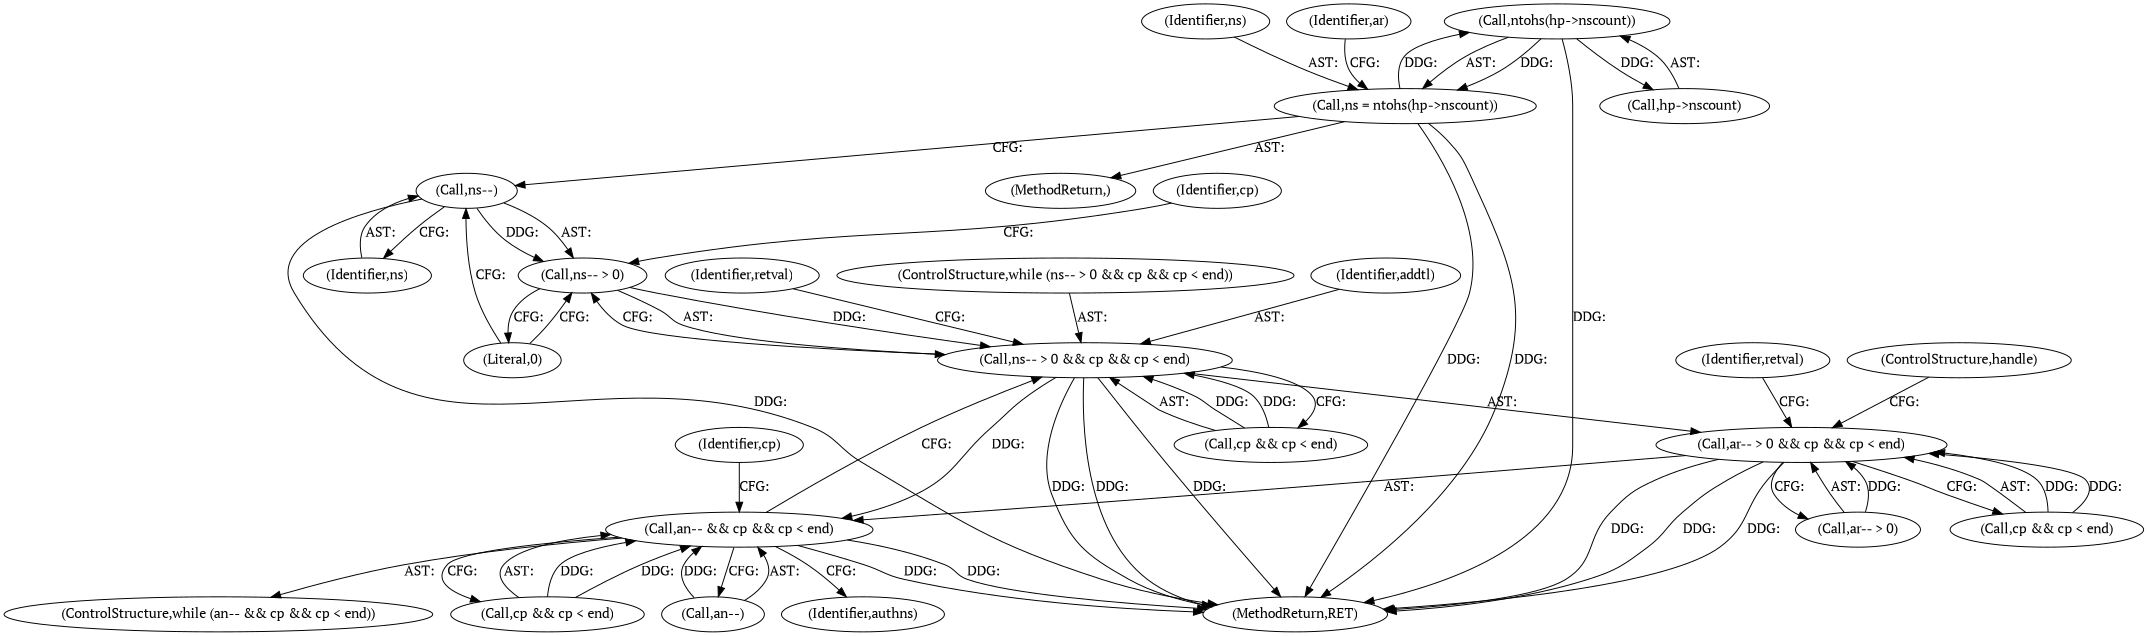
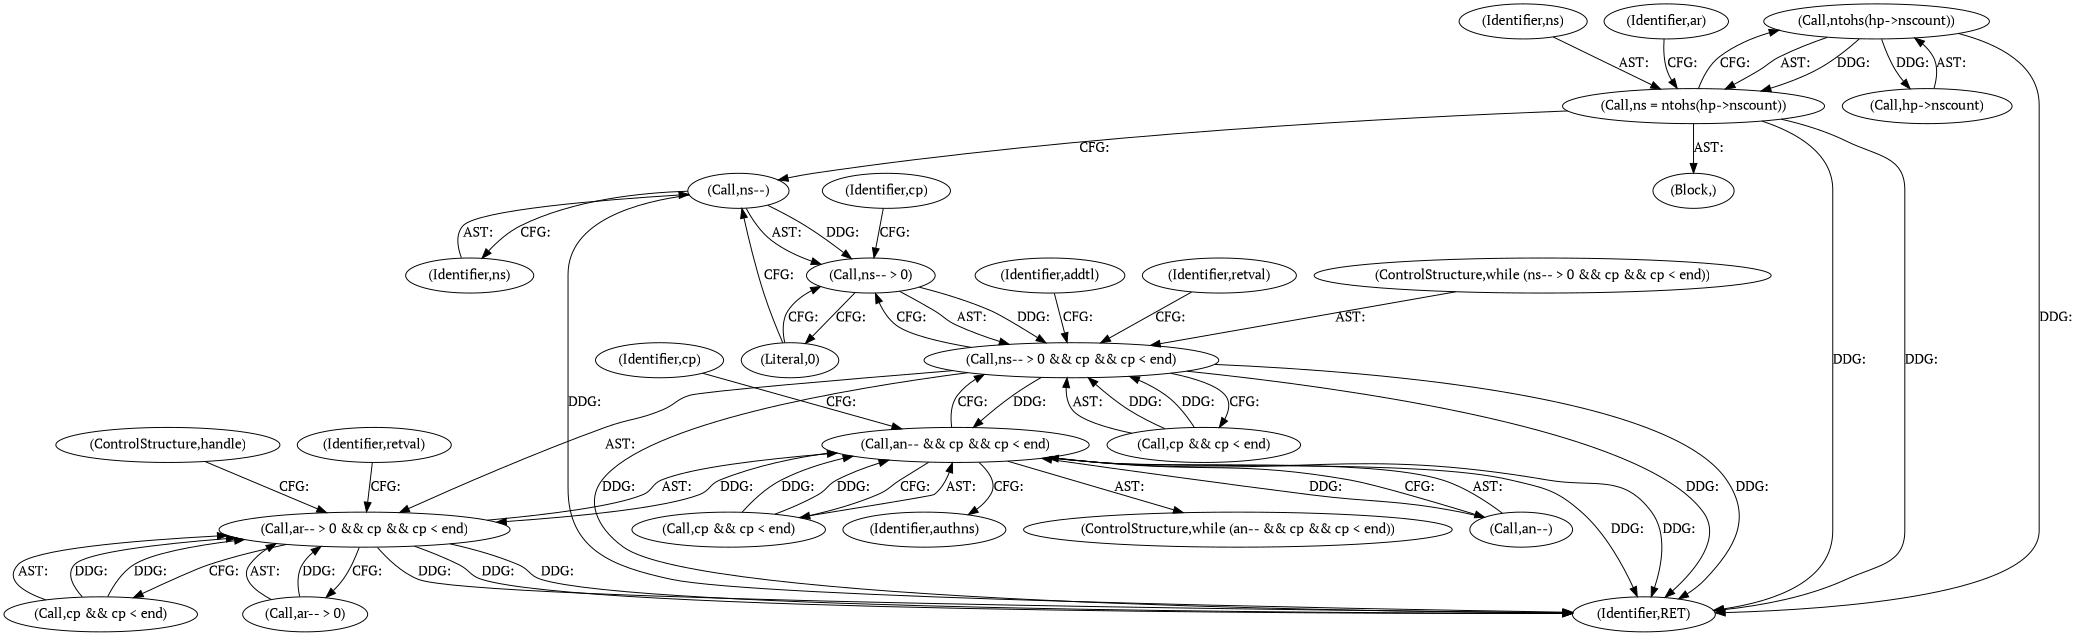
edge "(Call,ns = ntohs(hp->nscount))" -> "(Call,ntohs(hp->nscount))": label "DDG: " -> "CFG: "
node "(MethodReturn,)": label "(MethodReturn,)" -> "(Block,)"
edge "(Identifier,addtl)" -> "(Call,ns-- > 0 && cp && cp < end)": label "AST: " -> "CFG: "
edge "(Call,an-- && cp && cp < end)" -> "(Call,ar-- > 0 && cp && cp < end)": added, label "DDG:"
node "(MethodReturn,RET)": label "(MethodReturn,RET)" -> "(Identifier,RET)"
